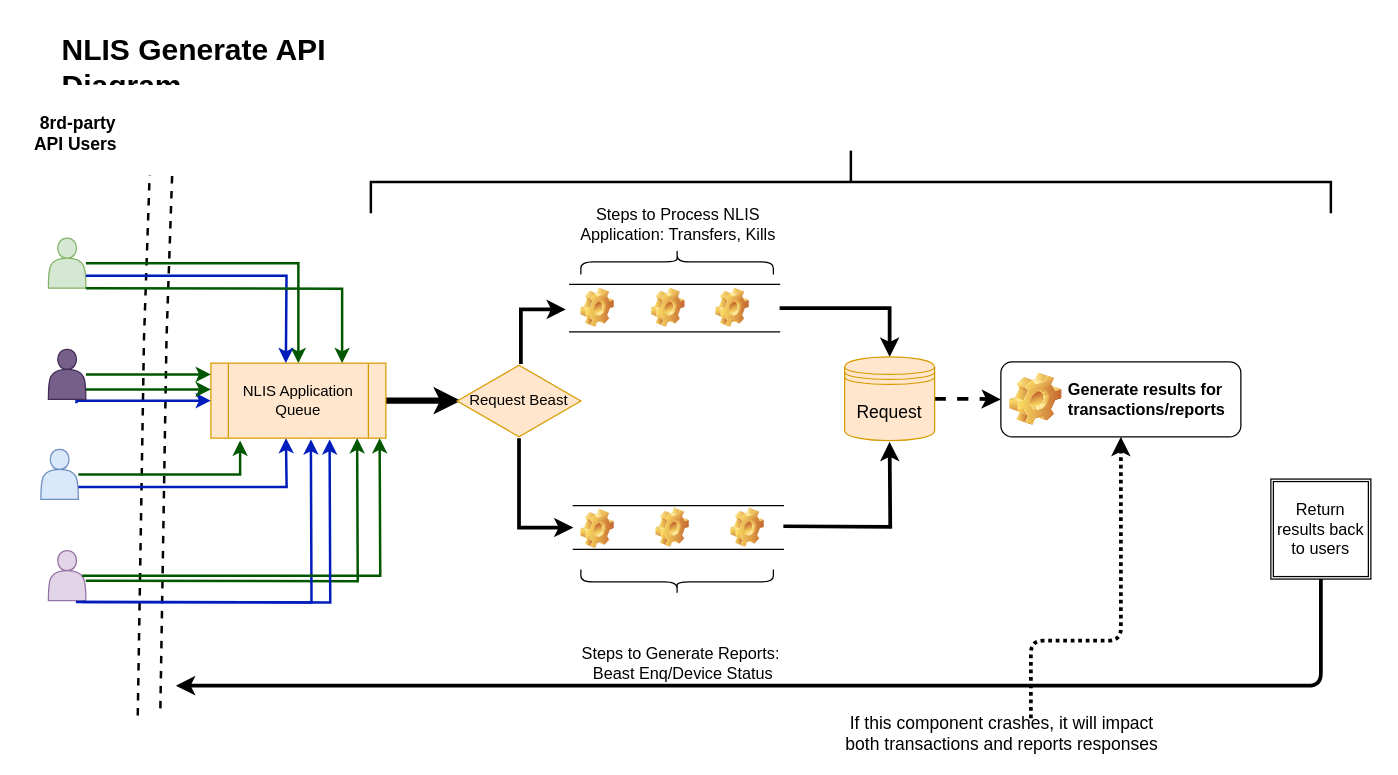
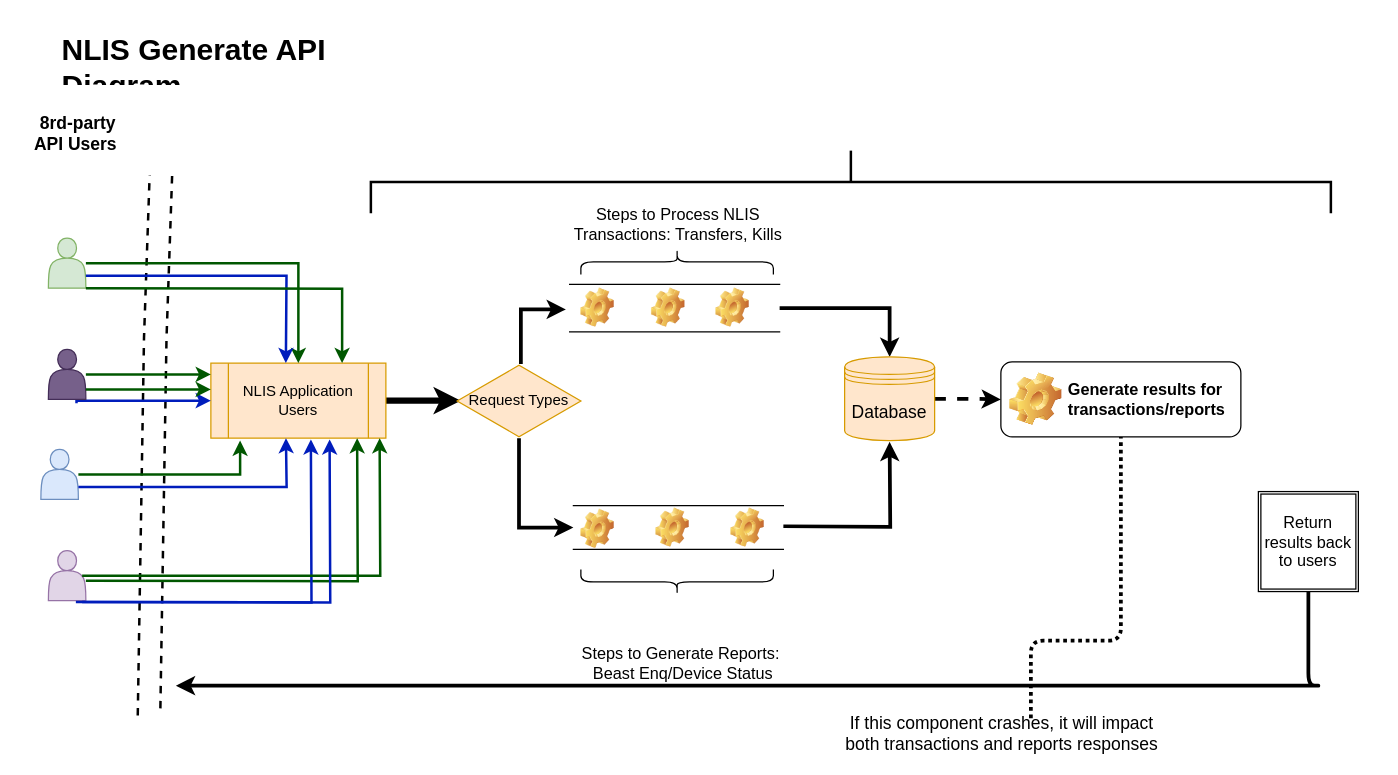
node "Steps to Process NLIS Application: Transfers, Kills": label "Steps to Process NLIS Application: Transfers, Kills" -> "Steps to Process NLIS Transactions: Transfers, Kills"
node "NLIS Application Queue": label "NLIS Application Queue" -> "NLIS Application Users"
node "Request Beast": label "Request Beast" -> "Request Types"
node "Request": label "Request" -> "Database"
edge "If this component crashes, it will impact both transactions and reports responses" -> "Generate results for transactions/reports": arrowhead classic -> none
node "Return results back to users": moved (1321, 529) -> (1308, 542)
